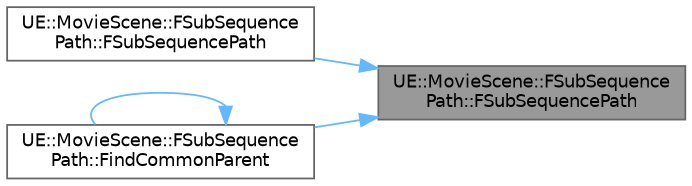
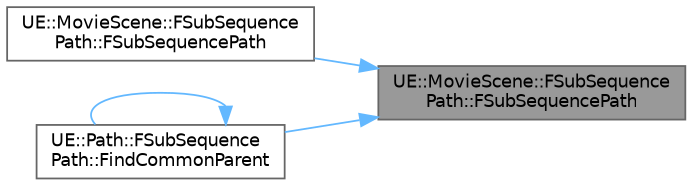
node "UE::MovieScene::FSubSequence Path::FindCommonParent": label "UE::MovieScene::FSubSequence Path::FindCommonParent" -> "UE::Path::FSubSequence Path::FindCommonParent"
